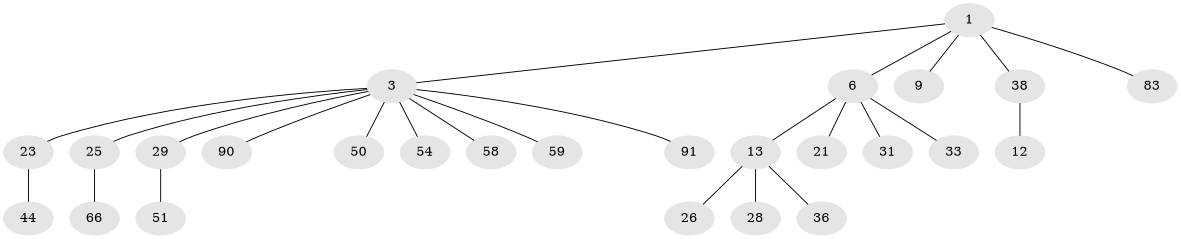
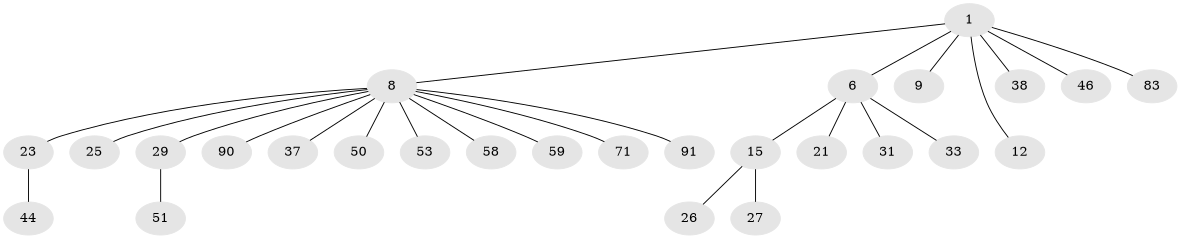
node "3": label "3" -> "8"
node "46": added
edge "38" -- "12": now "1" -- "12"
node "37": added
node "54": label "54" -> "53"
node "71": added
node "13": label "13" -> "15"
node "66": removed
node "28": label "28" -> "27"
node "36": removed
